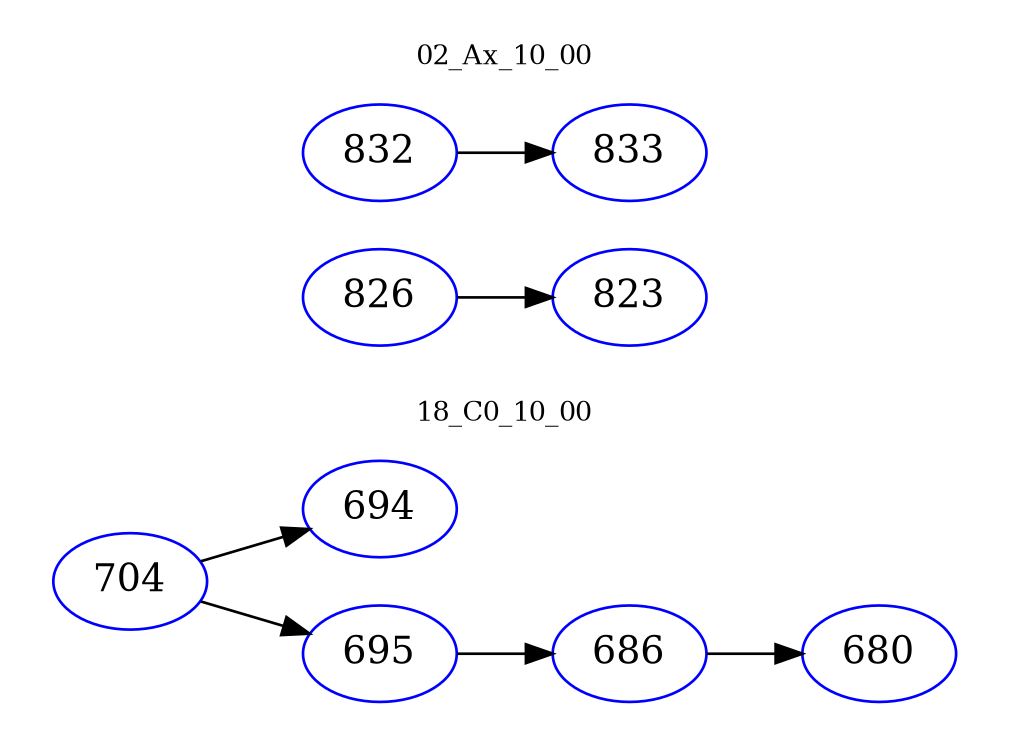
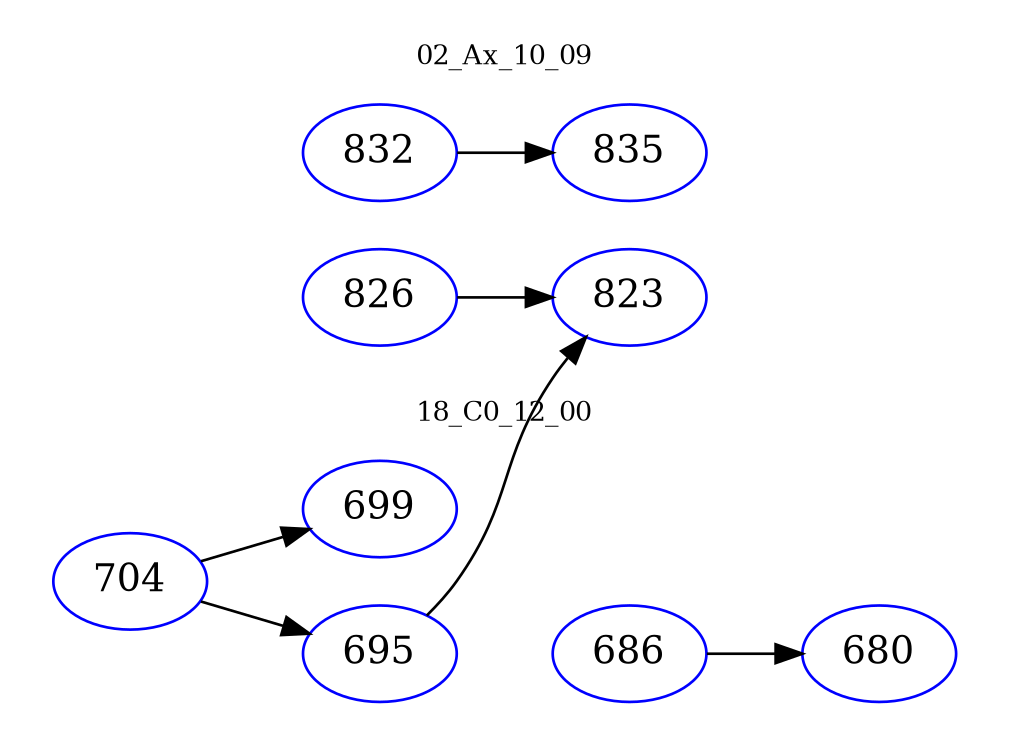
cluster "02_Ax_10_00": label "02_Ax_10_00" -> "02_Ax_10_09"
node "833": label "833" -> "835"
cluster "18_C0_10_00": label "18_C0_10_00" -> "18_C0_12_00"
node "694": label "694" -> "699"
edge "695" -> "686": now "695" -> "823"
